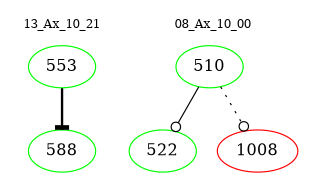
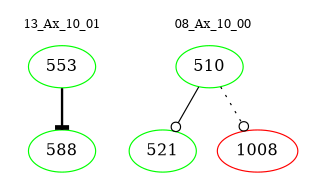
cluster "13_Ax_10_21": label "13_Ax_10_21" -> "13_Ax_10_01"
node "522": label "522" -> "521"
